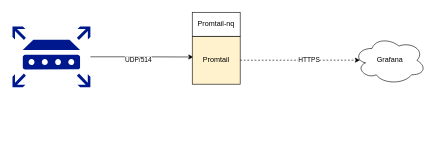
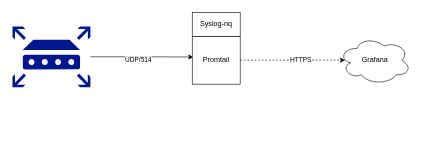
node "Promtail-nq": label "Promtail-nq" -> "Syslog-nq"
node "Promtail": fillcolor #fff2cc -> #ffffff
node "Grafana": moved (390, 60) -> (375, 60)
